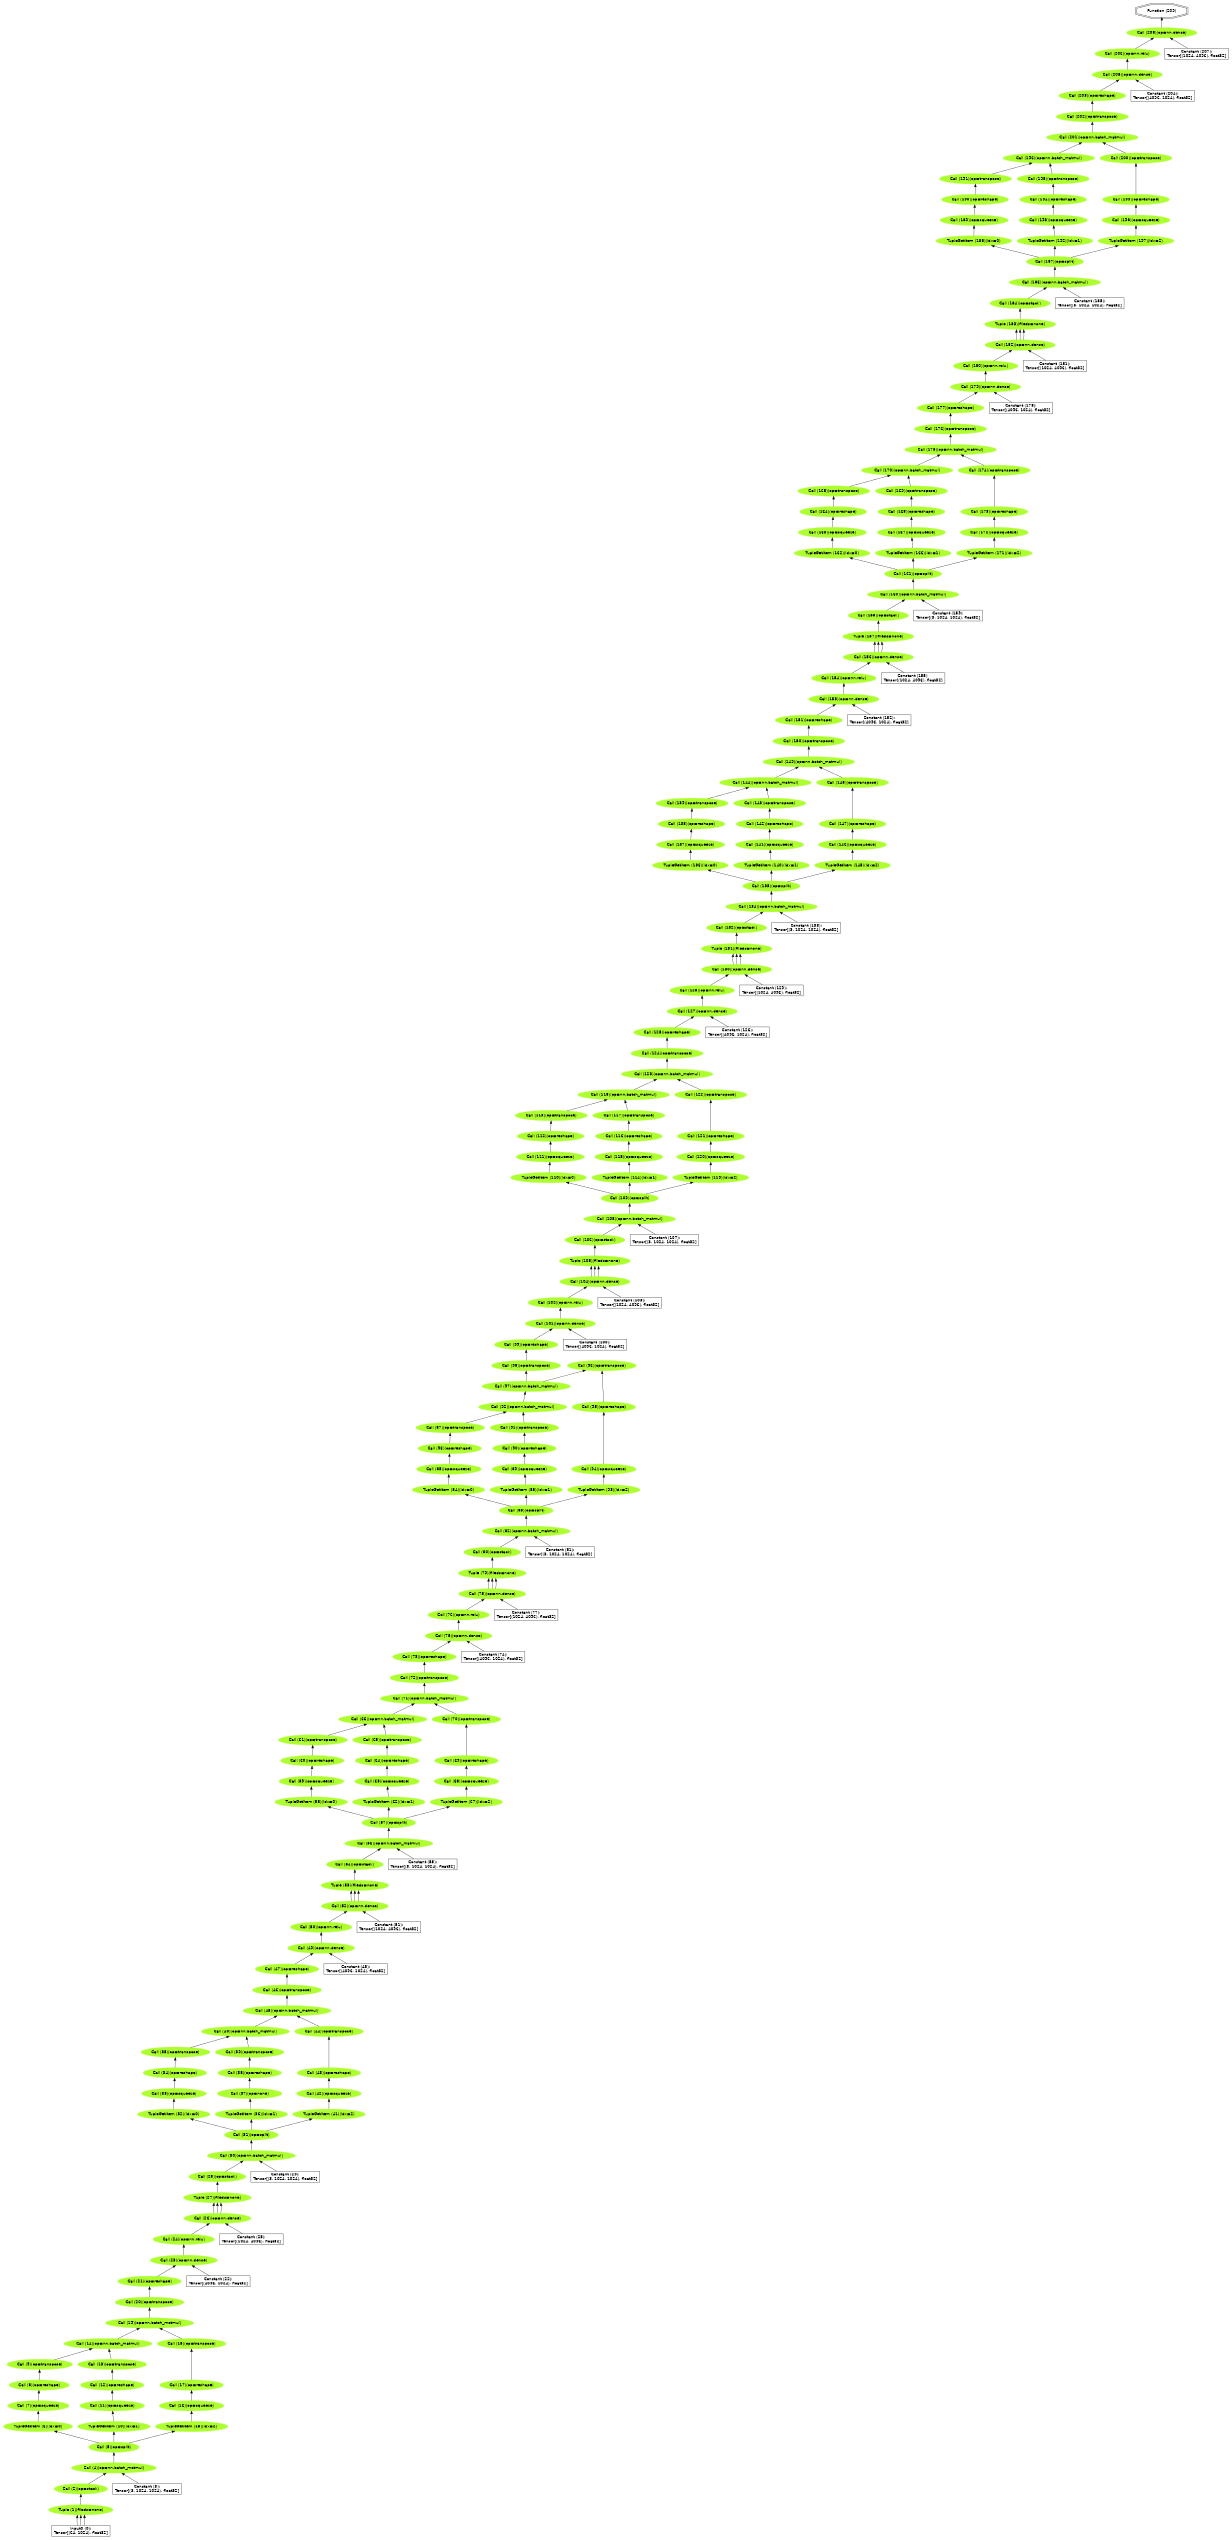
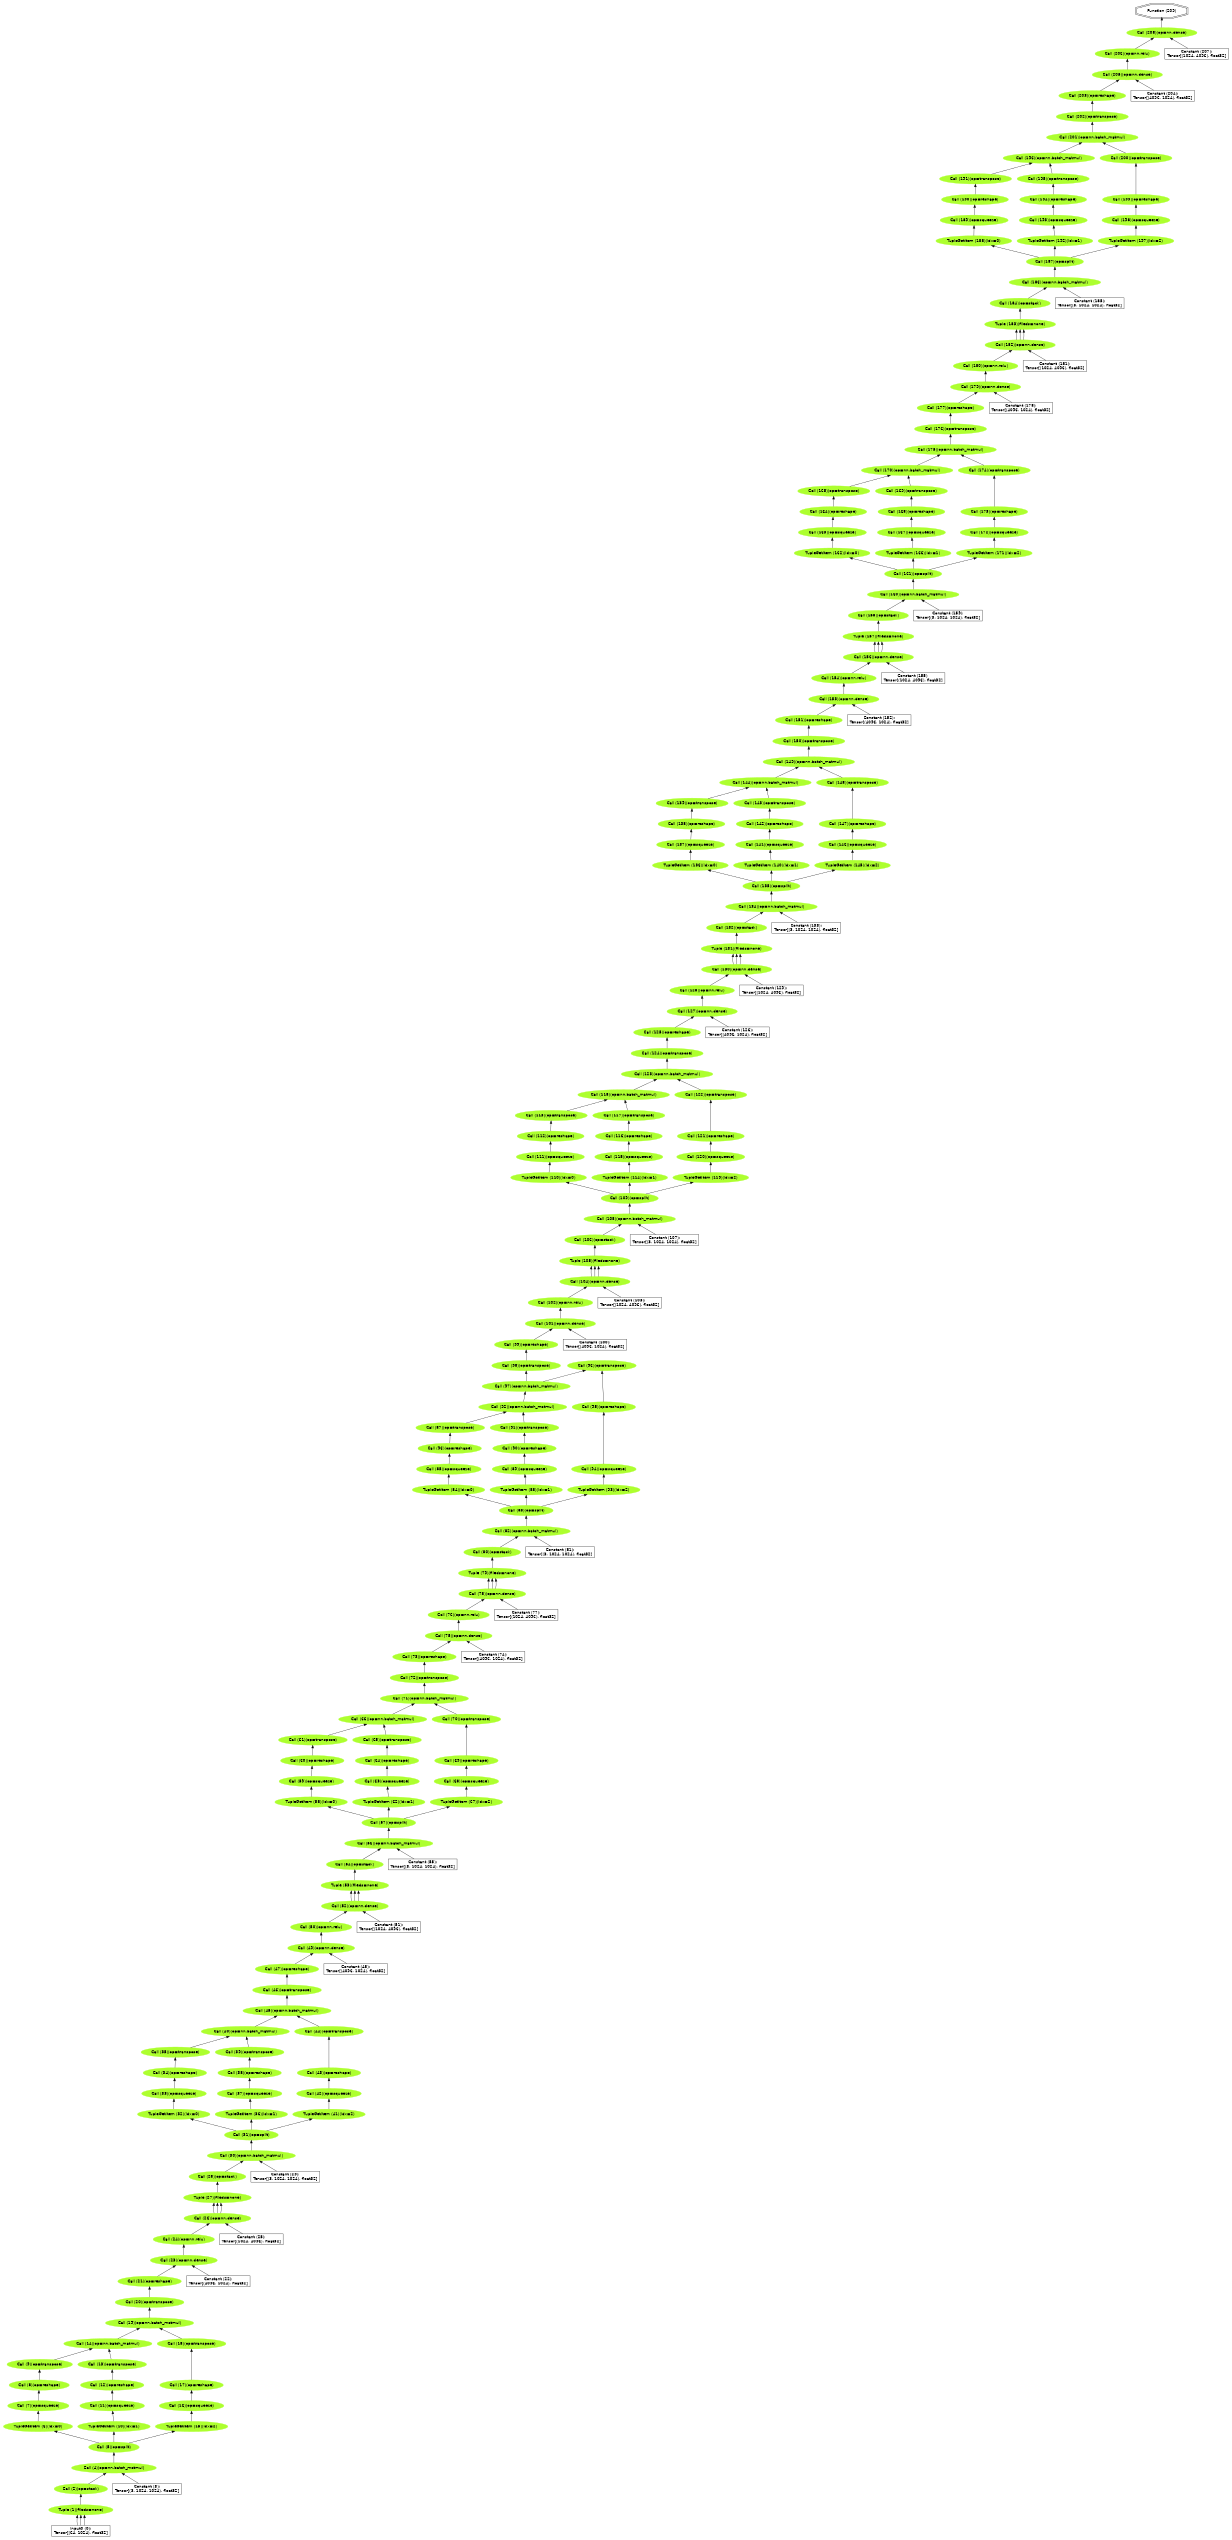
node "Call (37)(op=none)": label "Call (37)(op=none)" -> "Call (37)(op=squeeze)"
